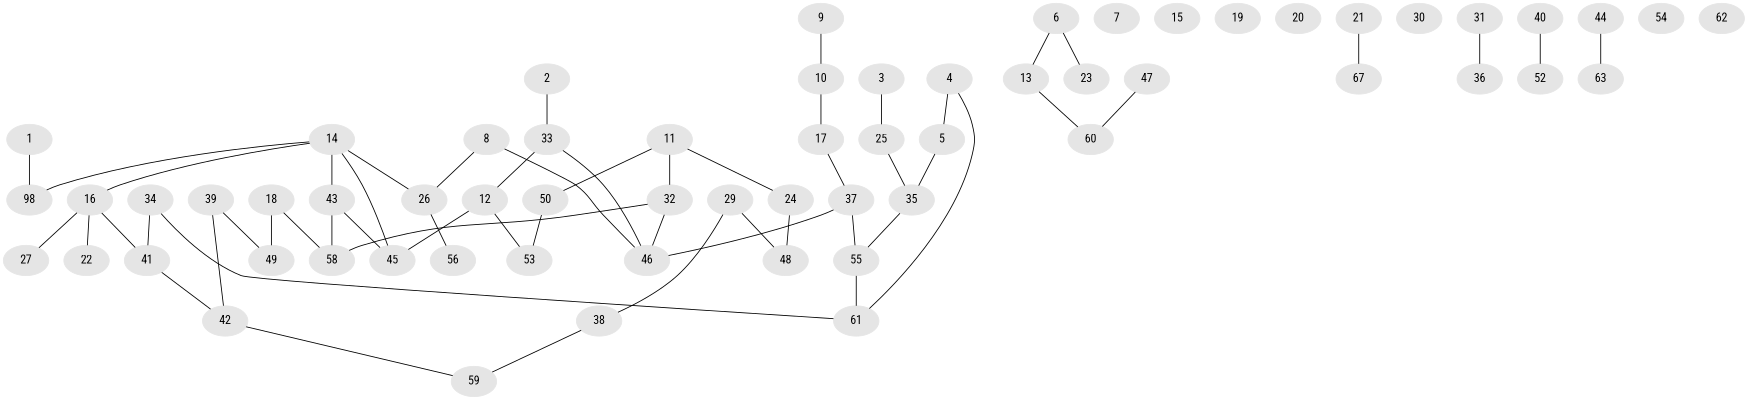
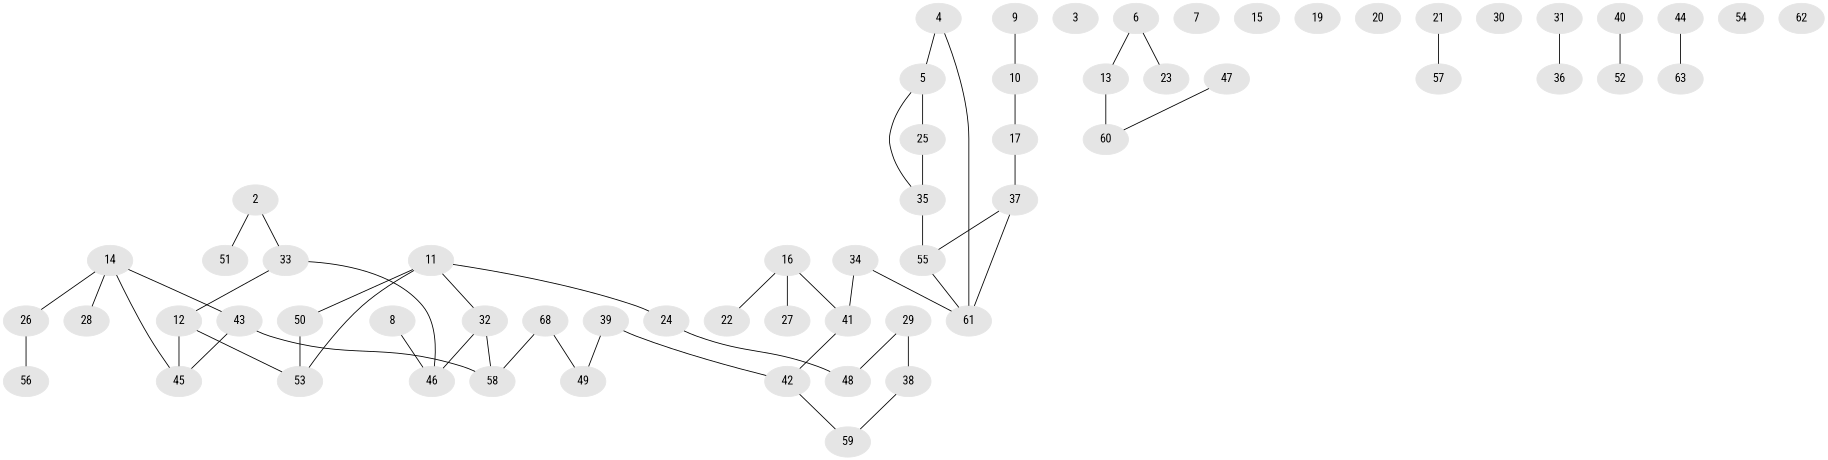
node "67": label "67" -> "57"
edge "3" -- "25": now "5" -- "25"
node "1": removed
edge "14" -- "16": removed
edge "8" -- "26": removed
node "98": label "98" -> "28"
node "18": label "18" -> "68"
edge "37" -- "46": now "37" -- "61"
node "51": added
edge "11" -- "53": added
